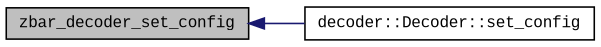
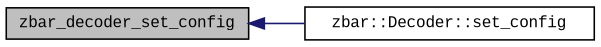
node "decoder::Decoder::set_config": label "decoder::Decoder::set_config" -> "zbar::Decoder::set_config"
